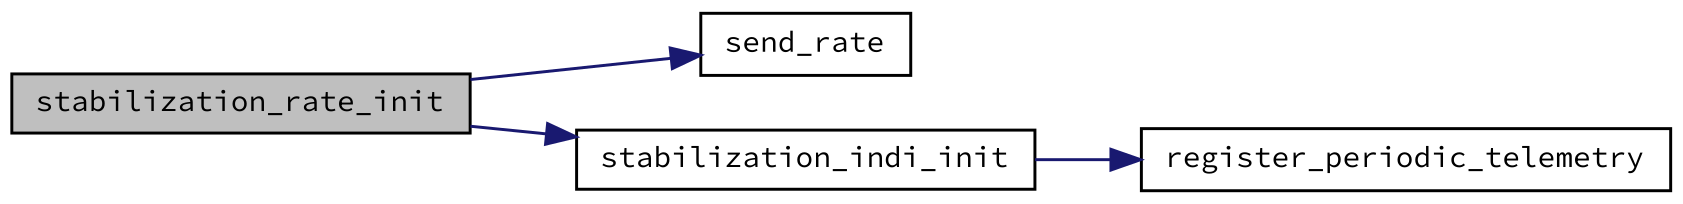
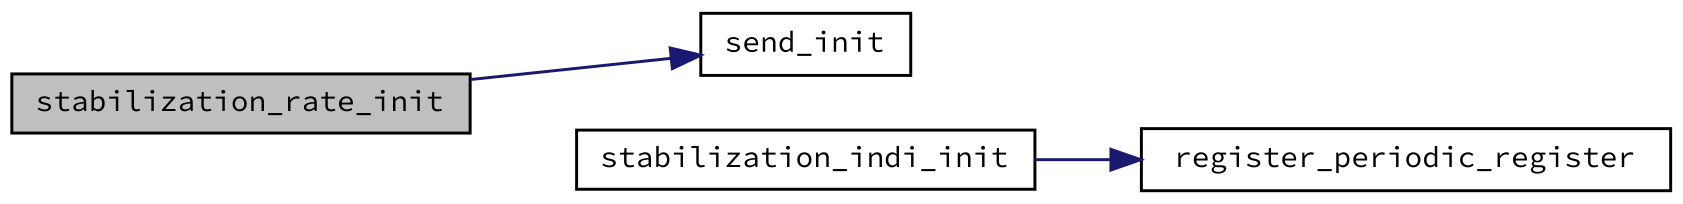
node "send_rate": label "send_rate" -> "send_init"
edge "stabilization_rate_init" -> "stabilization_indi_init": removed
node "register_periodic_telemetry": label "register_periodic_telemetry" -> "register_periodic_register"
